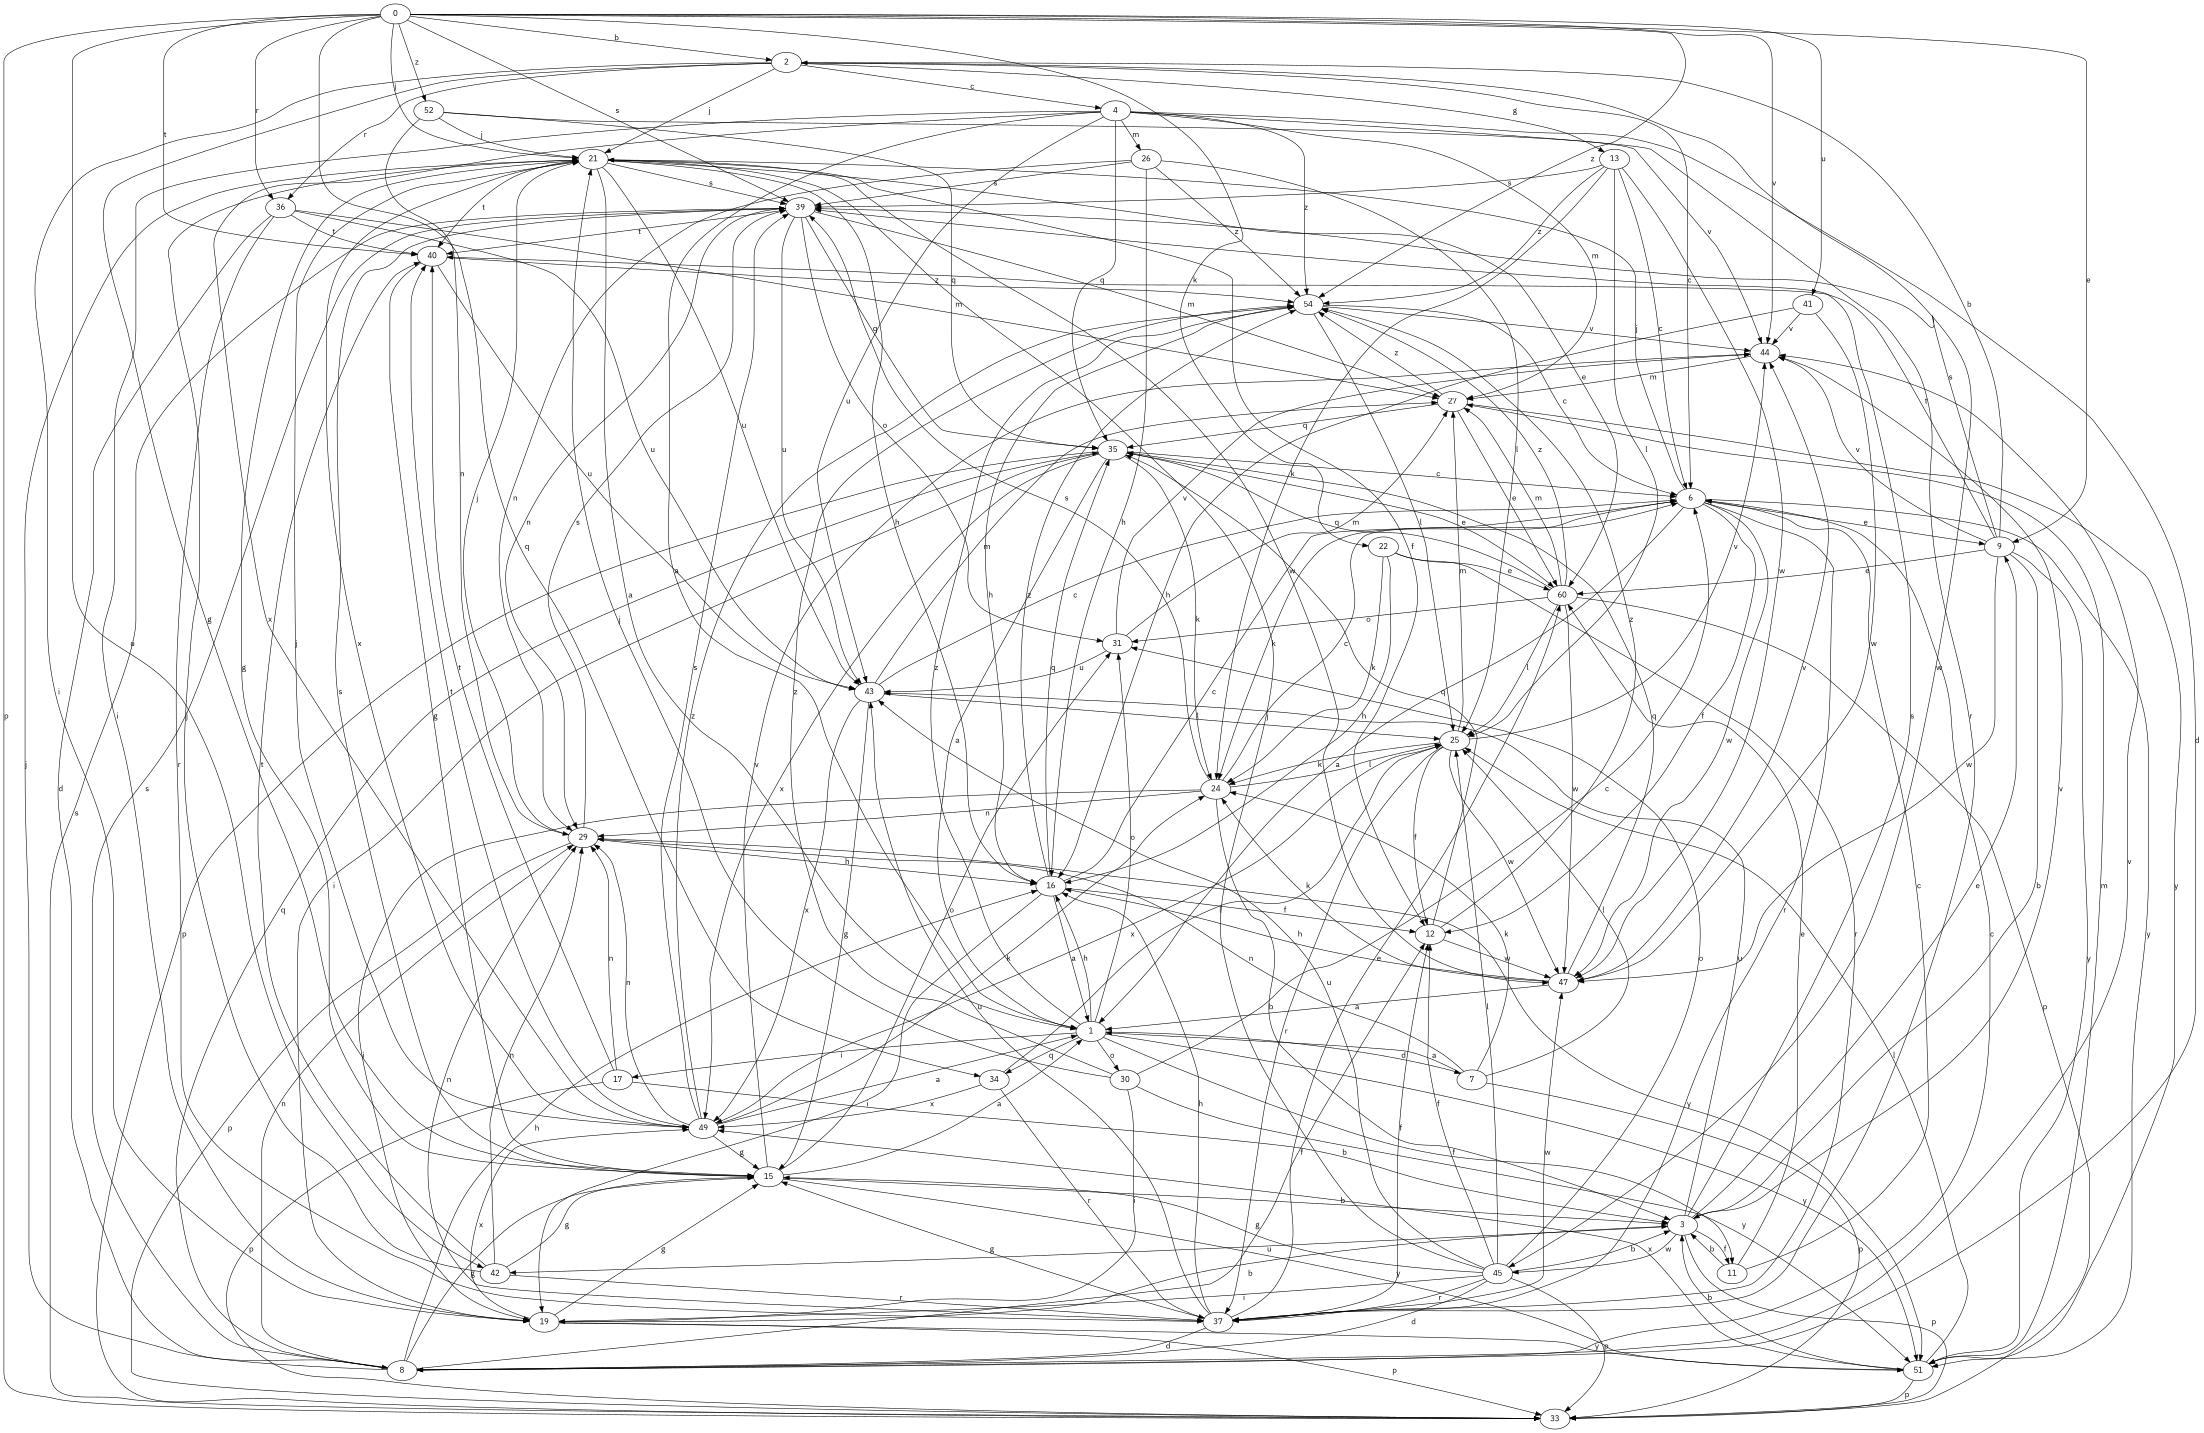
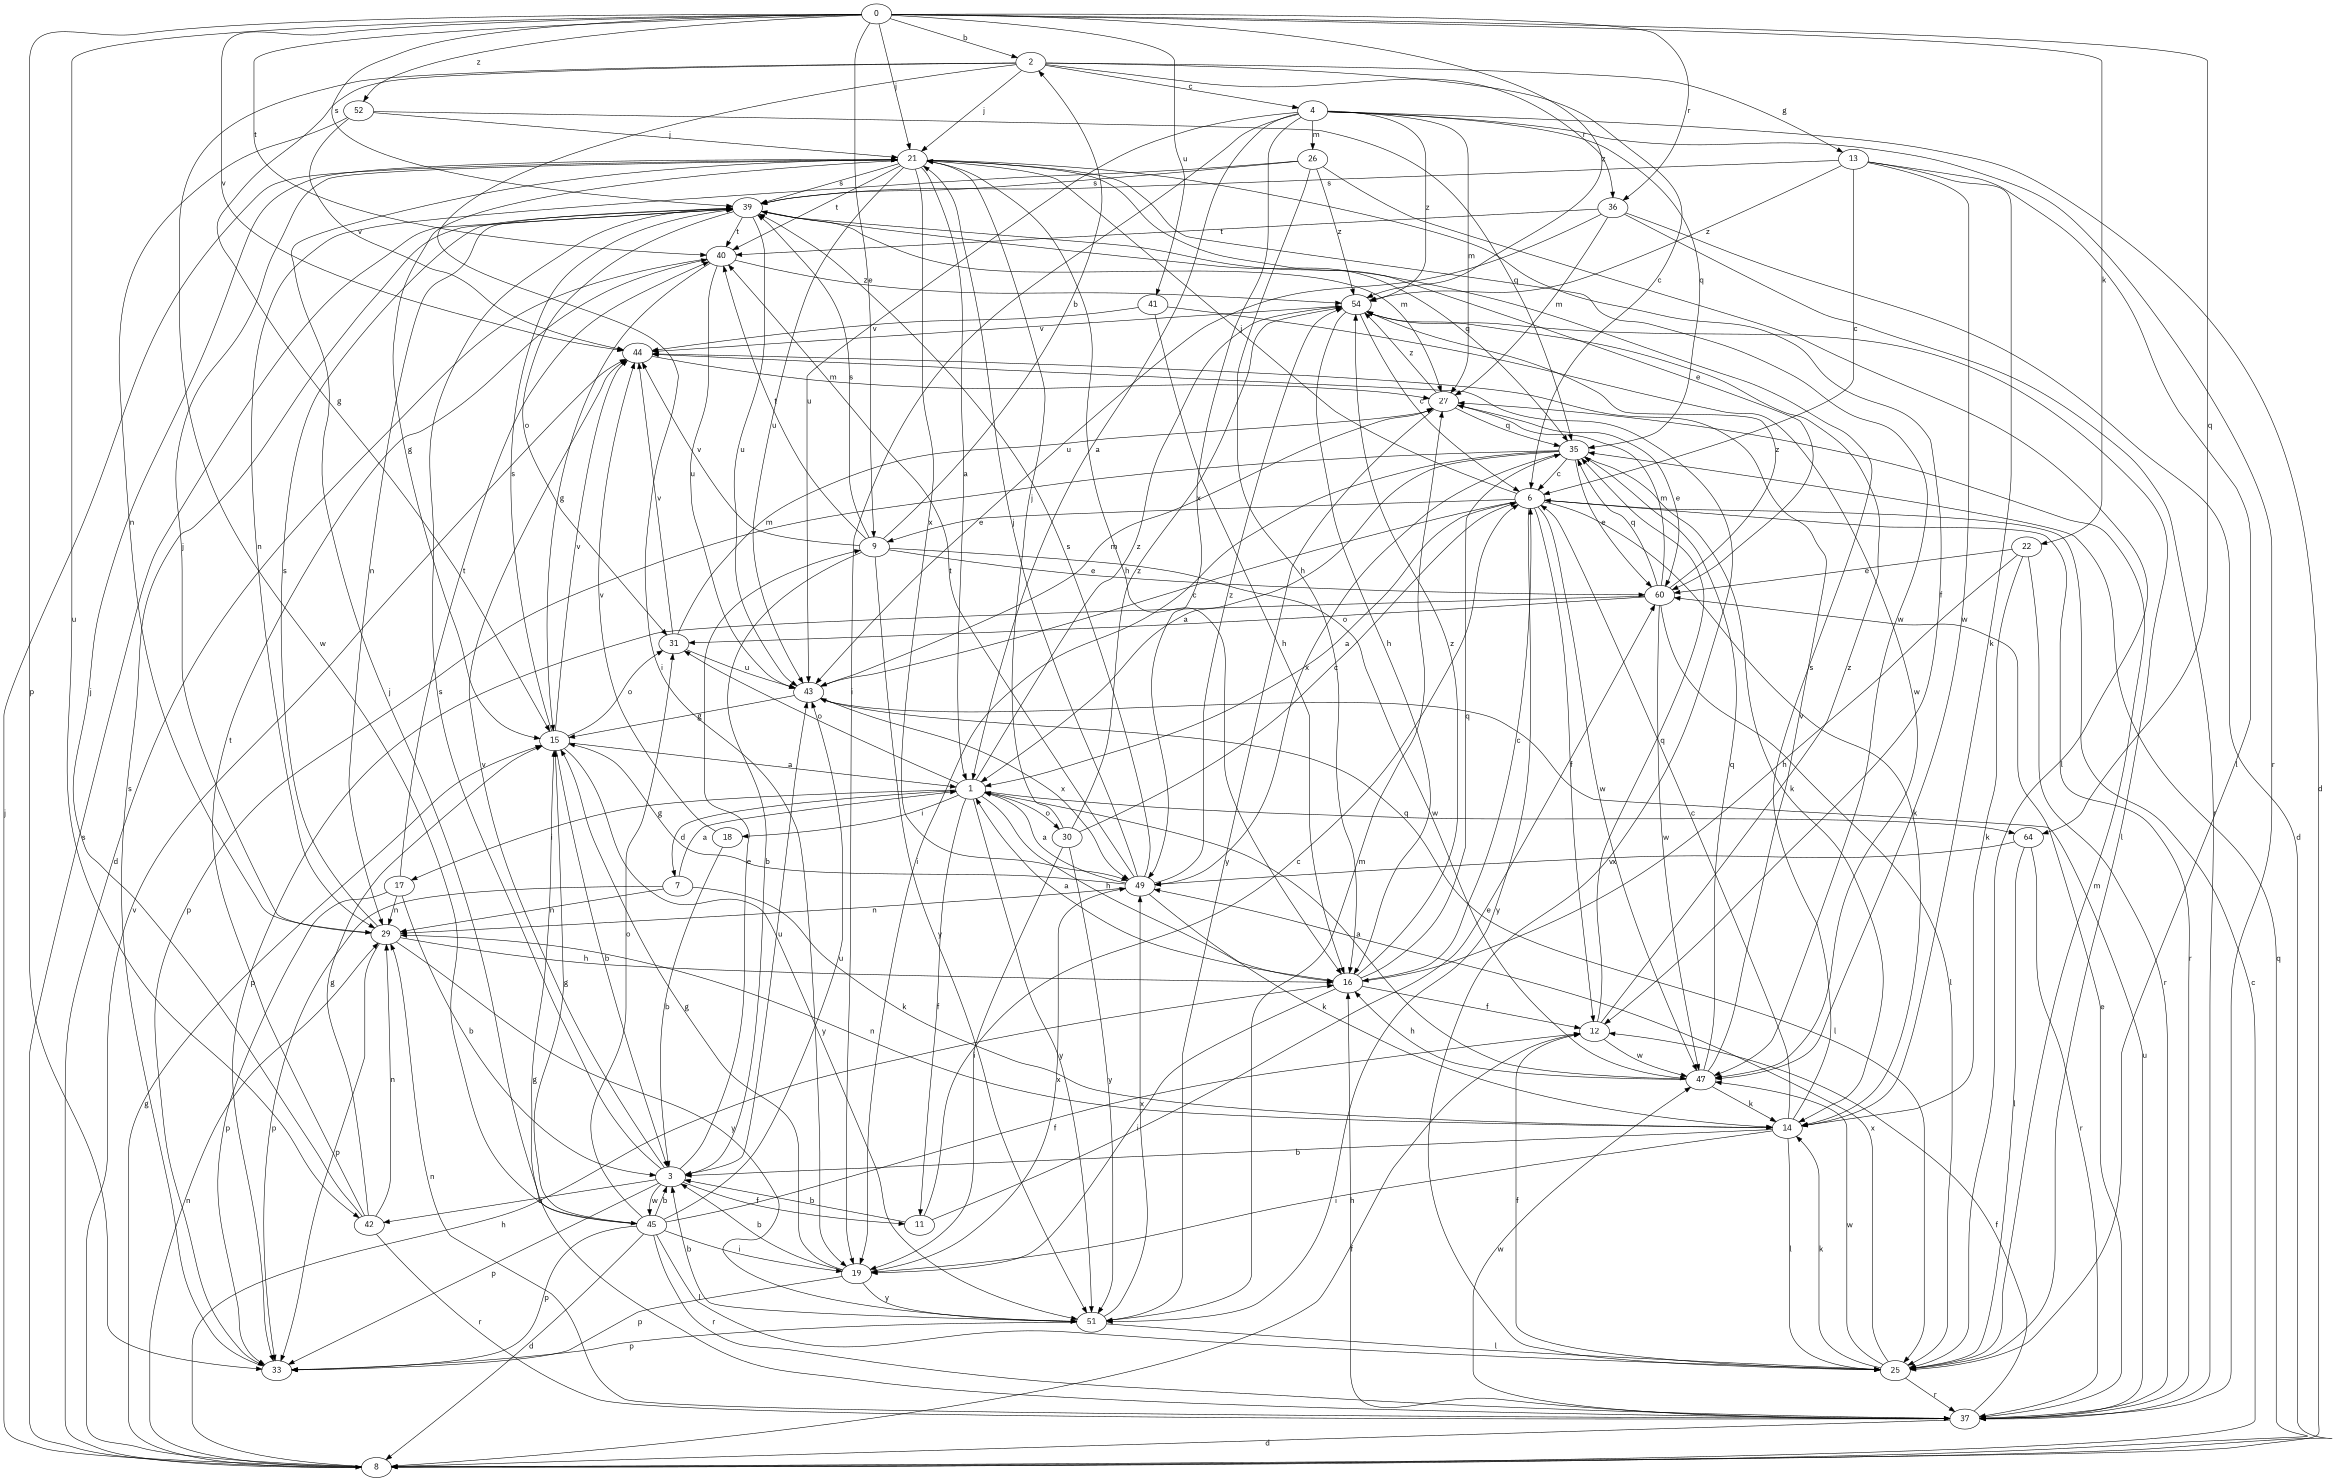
edge "43" -> "6": reversed
node "24": label "24" -> "14"
node "18": added
edge "40" -> "8": added, label "d"
edge "7" -> "25": removed, label "l"
node "34": label "34" -> "64"
